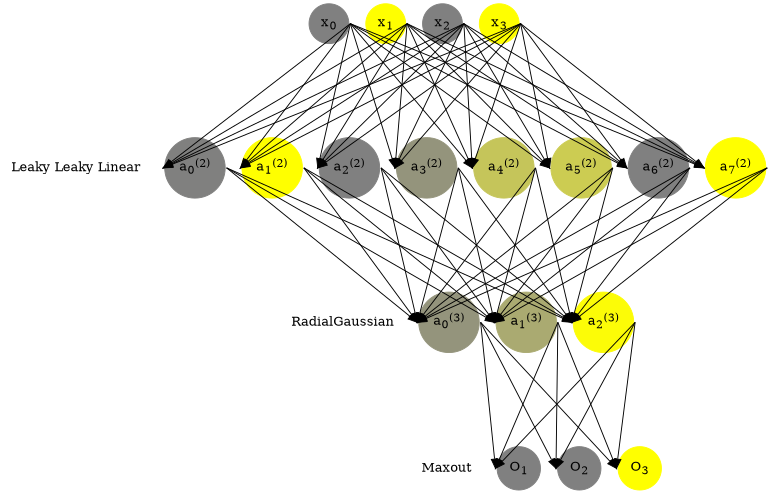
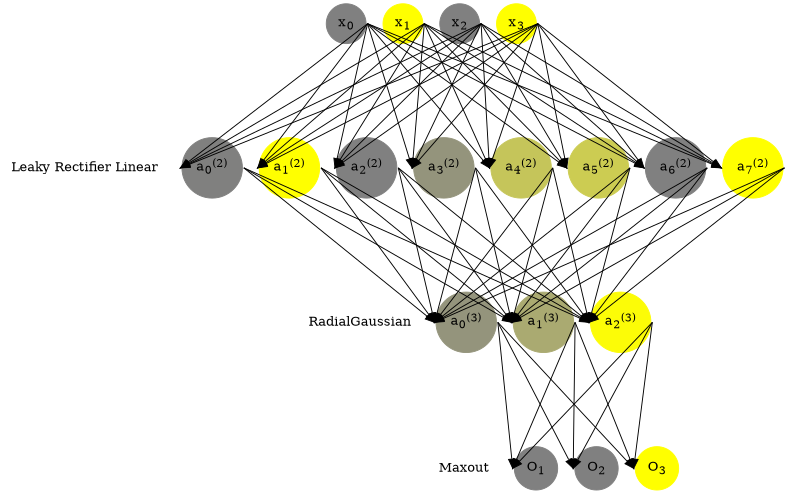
node "Leaky Leaky Linear": label "Leaky Leaky Linear" -> "Leaky Rectifier Linear"
